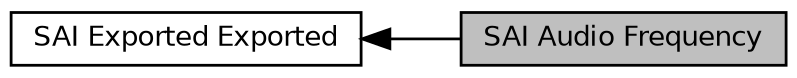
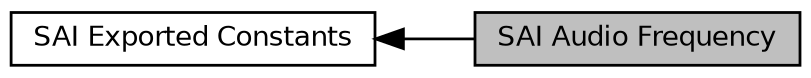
node "SAI Exported Exported": label "SAI Exported Exported" -> "SAI Exported Constants"
